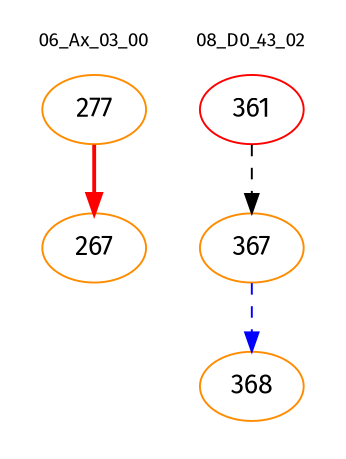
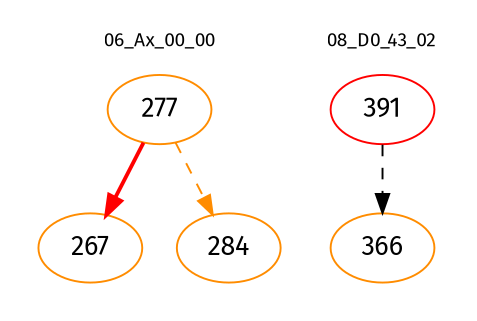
cluster "06_Ax_03_00": label "06_Ax_03_00" -> "06_Ax_00_00"
node "361": label "361" -> "391"
node "284": added
node "367": label "367" -> "366"
node "368": removed
